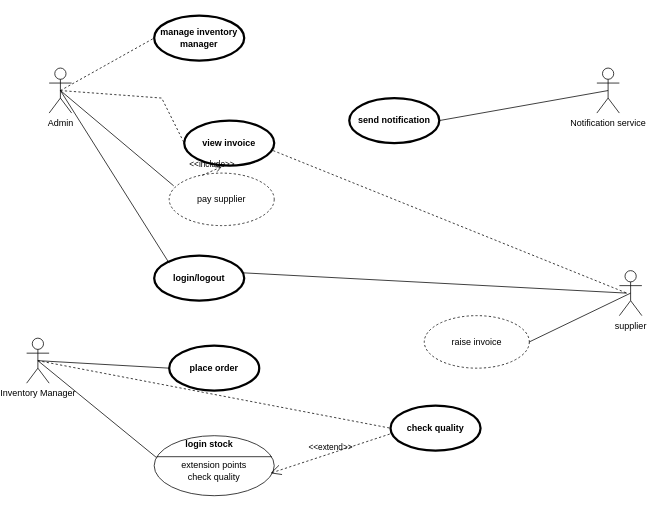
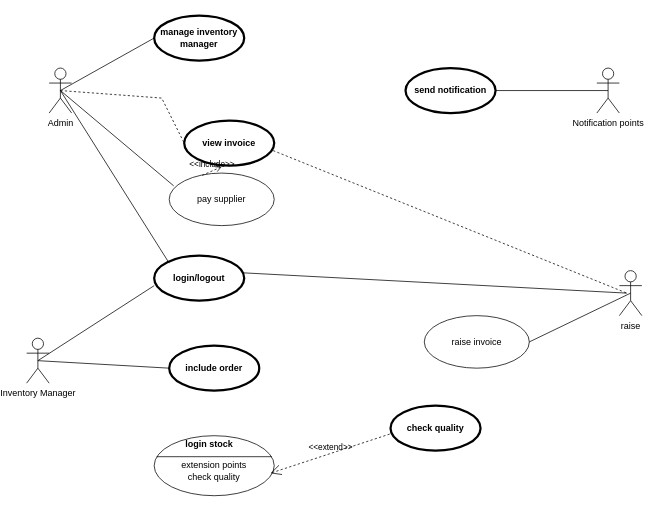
edge "manage inventory manager" -- "Admin": style dashed -> solid
node "send notification": moved (394, 120) -> (450, 90)
node "Notification service": label "Notification service" -> "Notification points"
node "pay supplier": style dashed -> solid
edge "login/logout" -- "Inventory Manager": added
node "supplier": label "supplier" -> "raise"
node "raise invoice": style dashed -> solid
node "place order": label "place order" -> "include order"
edge "Inventory Manager" -- "check quality": removed
edge "Inventory Manager" -- "extension points check quality": removed
